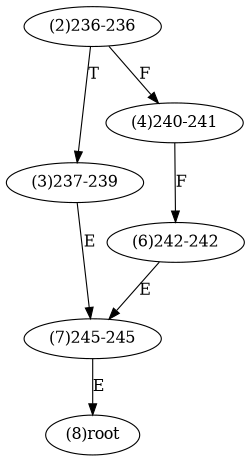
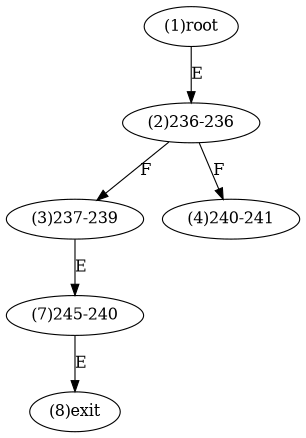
node "(1)root": added
edge "(2)236-236" -> "(3)237-239": label "T" -> "F"
node "(6)242-242": removed
node "(7)245-245": label "(7)245-245" -> "(7)245-240"
node "(8)root": label "(8)root" -> "(8)exit"
